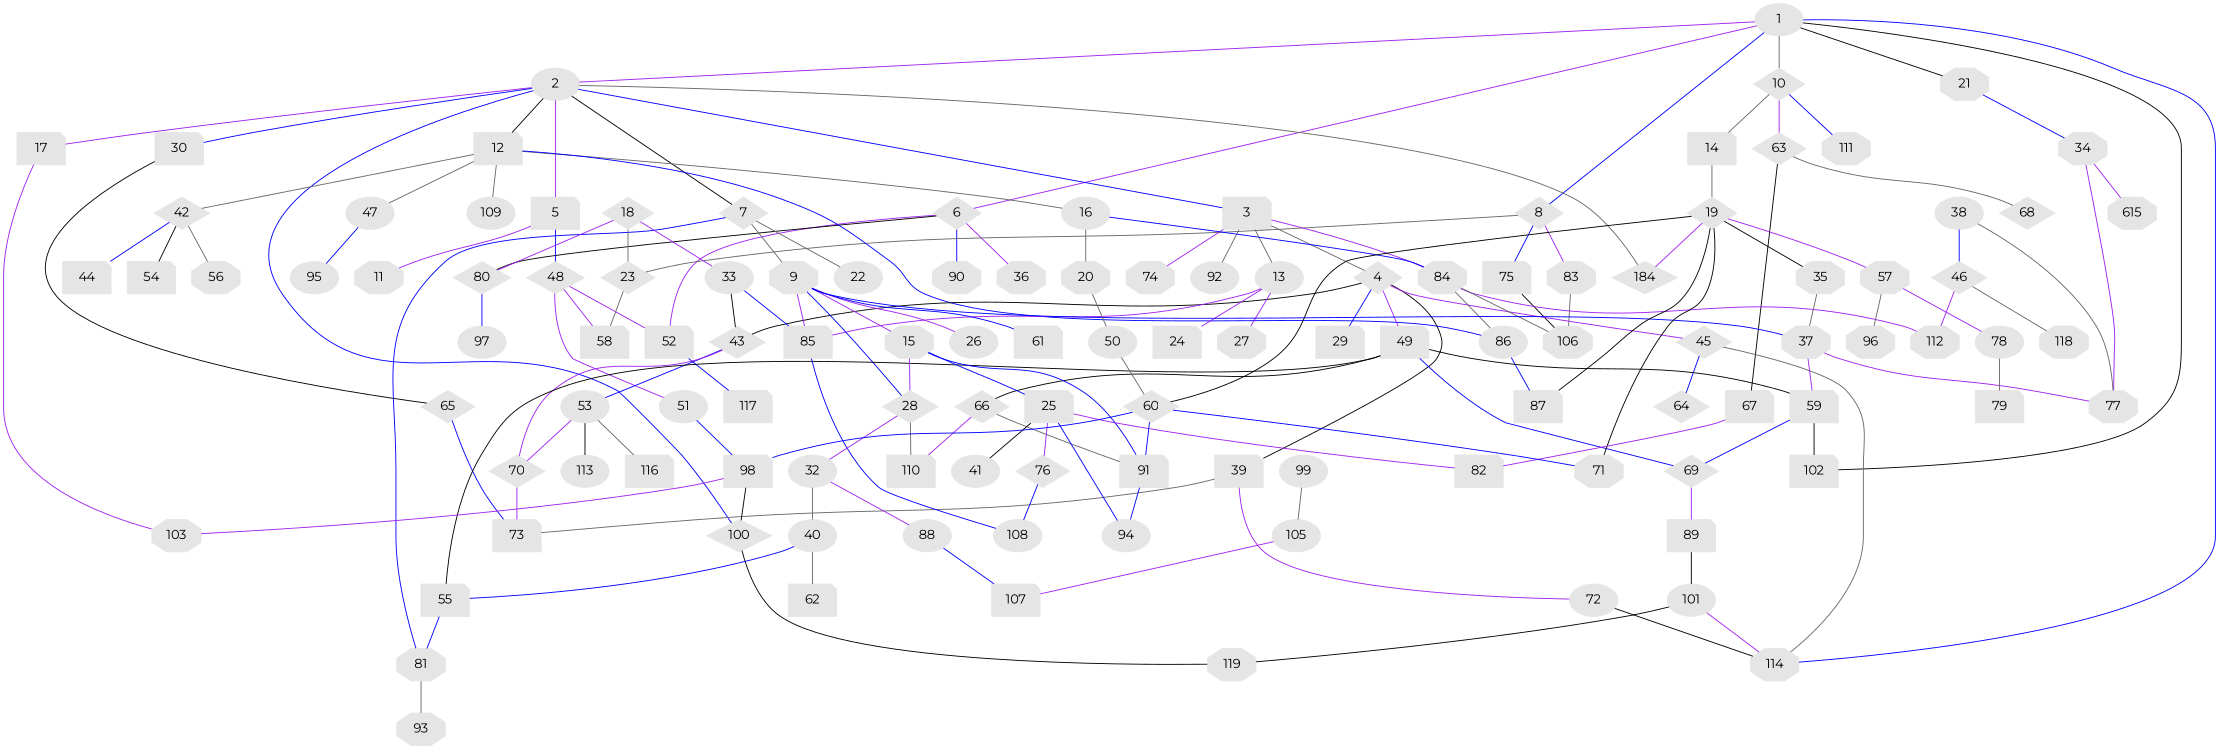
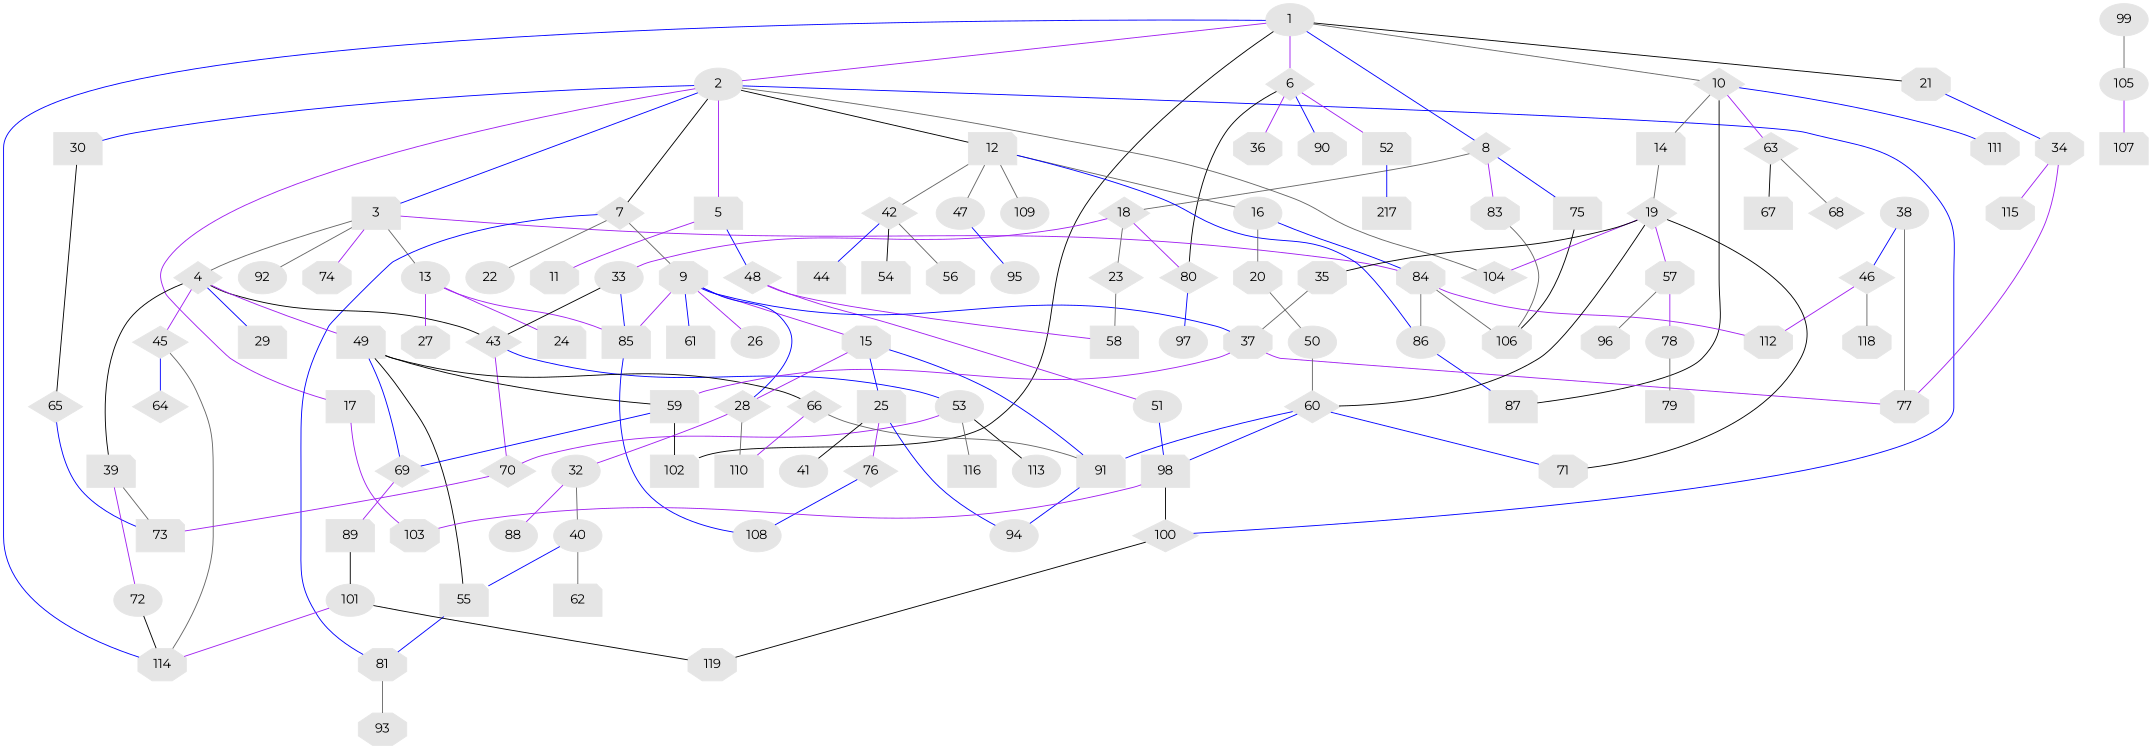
node "615": label "615" -> "115"
edge "8" -- "23": now "8" -- "18"
node "184": label "184" -> "104"
edge "48" -- "52": removed
edge "19" -- "87": now "10" -- "87"
node "117": label "117" -> "217"
node "82": removed
edge "88" -- "107": removed
